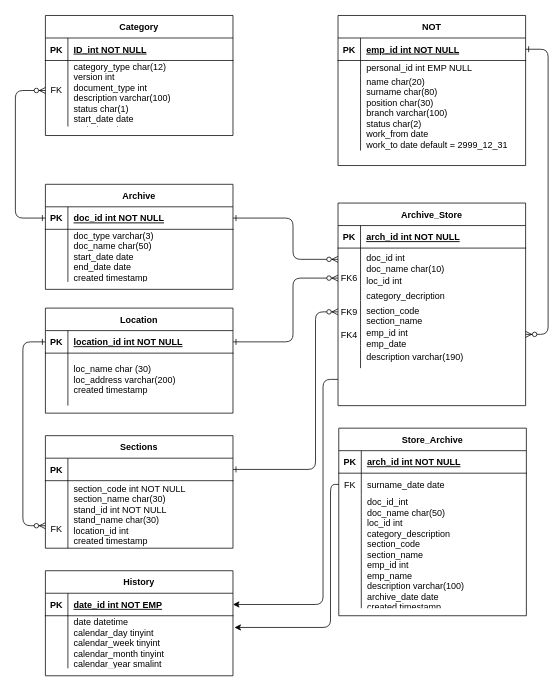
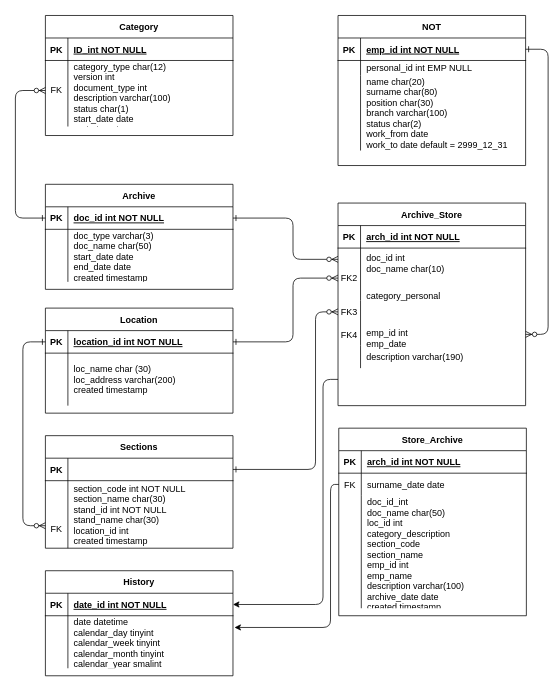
node "FK6": label "FK6" -> "FK2"
node "loc_id int": removed
node "category_decription": label "category_decription" -> "category_personal"
node "FK9": label "FK9" -> "FK3"
node "section_code section_name": removed
node "date_id int NOT EMP": label "date_id int NOT EMP" -> "date_id int NOT NULL"
